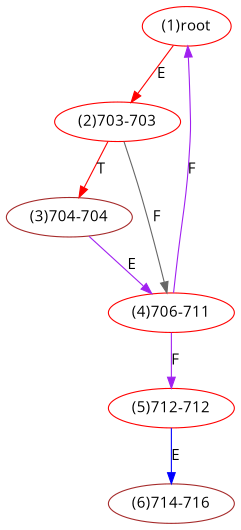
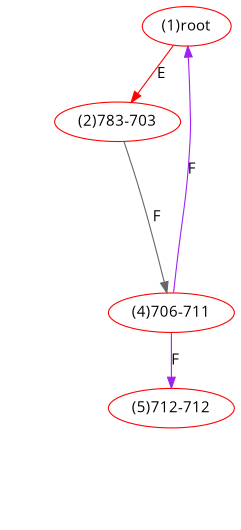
node "(2)703-703": label "(2)703-703" -> "(2)783-703"
node "(3)704-704": removed
node "(6)714-716": removed
